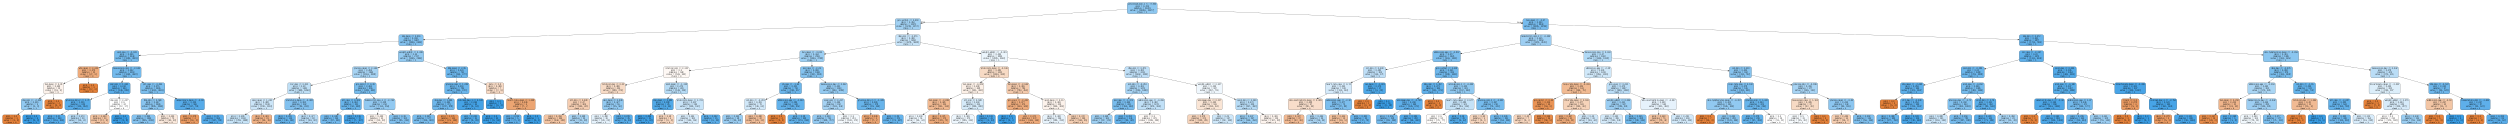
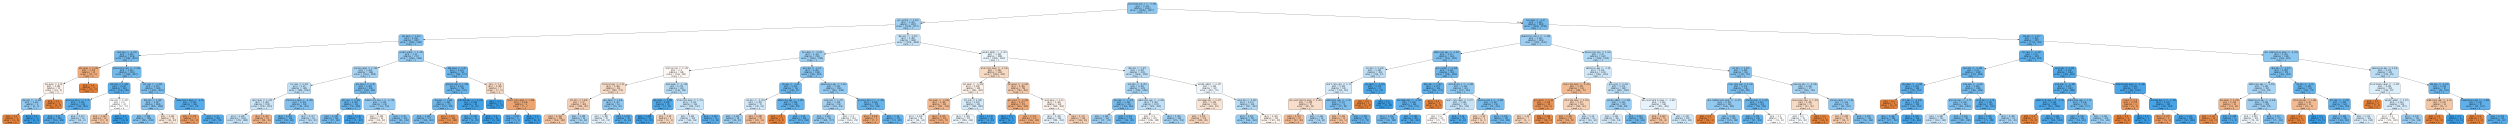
node "gini = 0.452 samples = 694 value = [370, 701] class = 1": added
node "gini = 0.49 samples = 137 value = [82, 109] class = 1": removed
